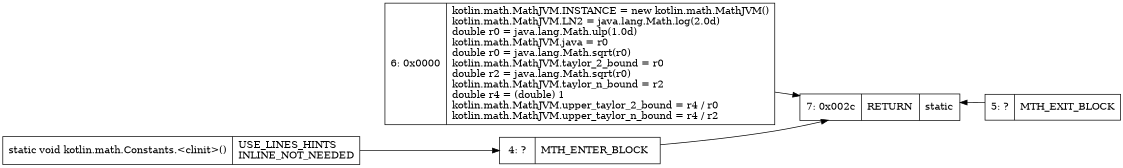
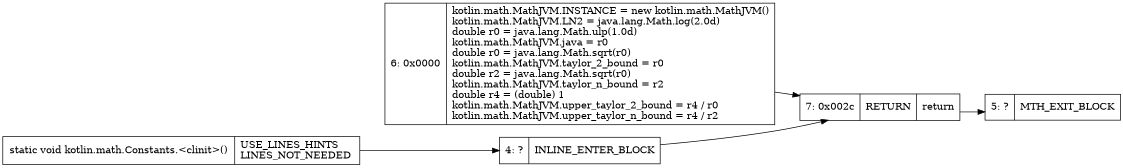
edge "5: ?" -> "7: 0x002c": reversed
node "7: 0x002c": text "static" -> "return"
node "4: ?": text "MTH_ENTER_BLOCK" -> "INLINE_ENTER_BLOCK"
node "static void kotlin.math.Constants.<clinit>()": text "INLINE_NOT_NEEDED" -> "LINES_NOT_NEEDED"
